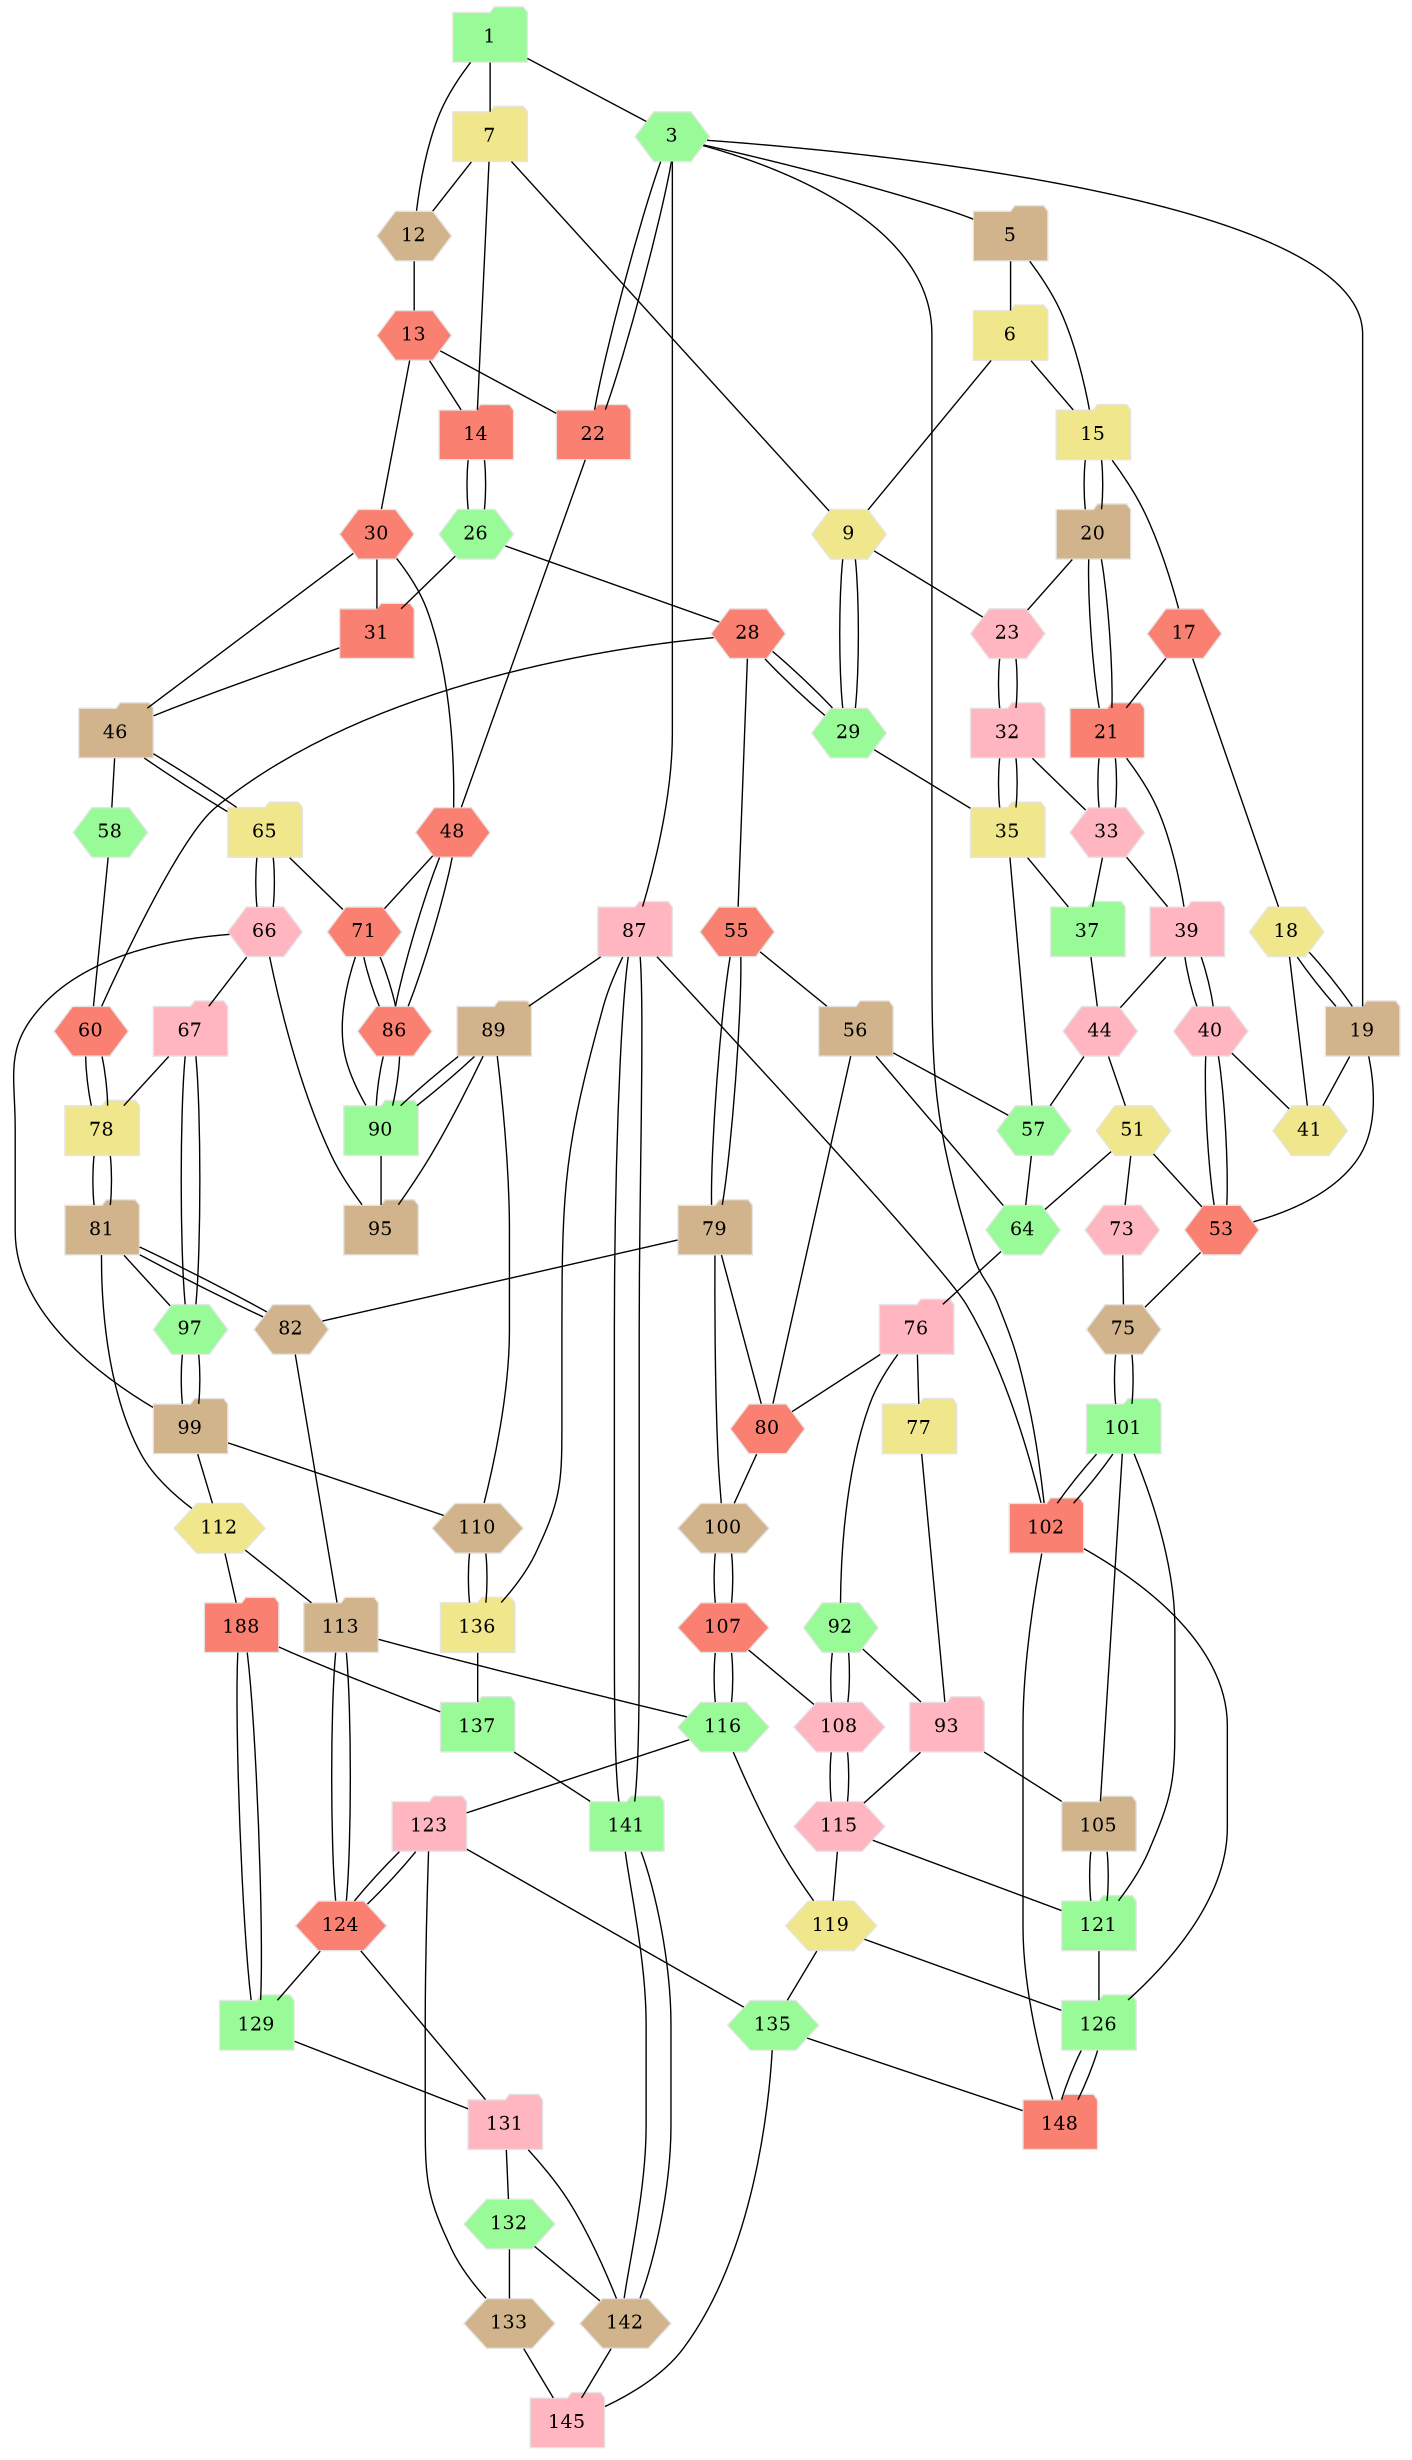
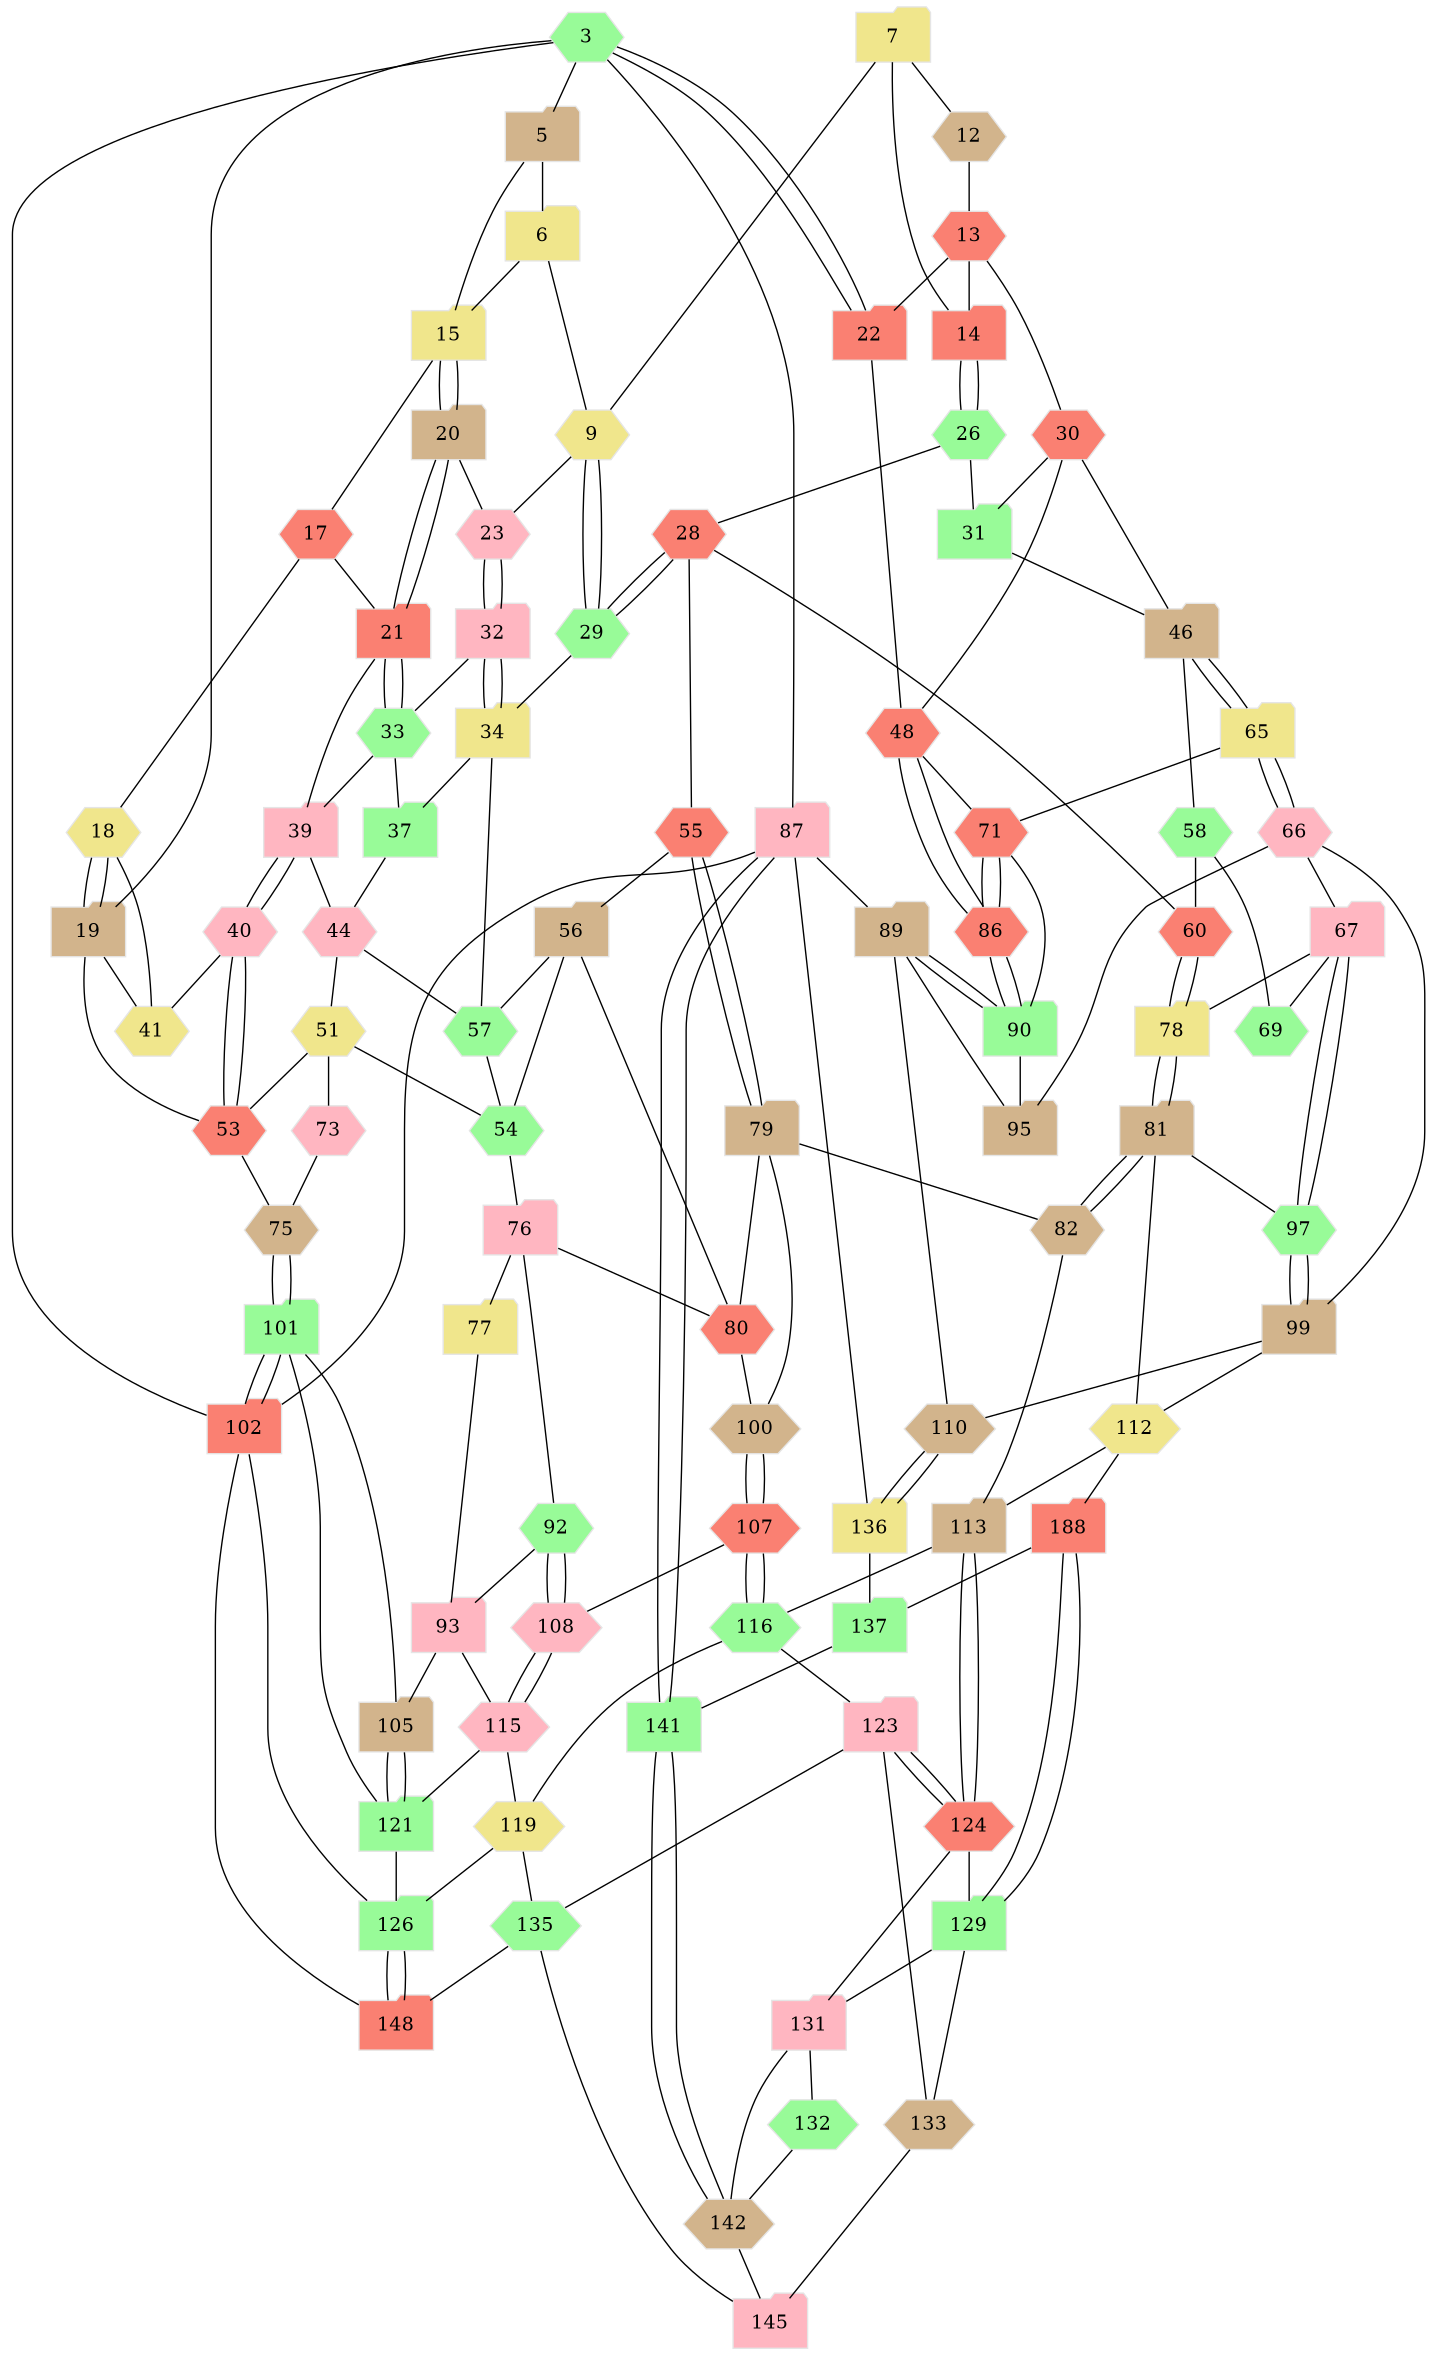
node "1": removed
node "31": fillcolor salmon -> palegreen
node "35": label "35" -> "34"
node "33": fillcolor lightpink -> palegreen
node "69": added
node "64": label "64" -> "54"
edge "132" -- "133": now "129" -- "133"
